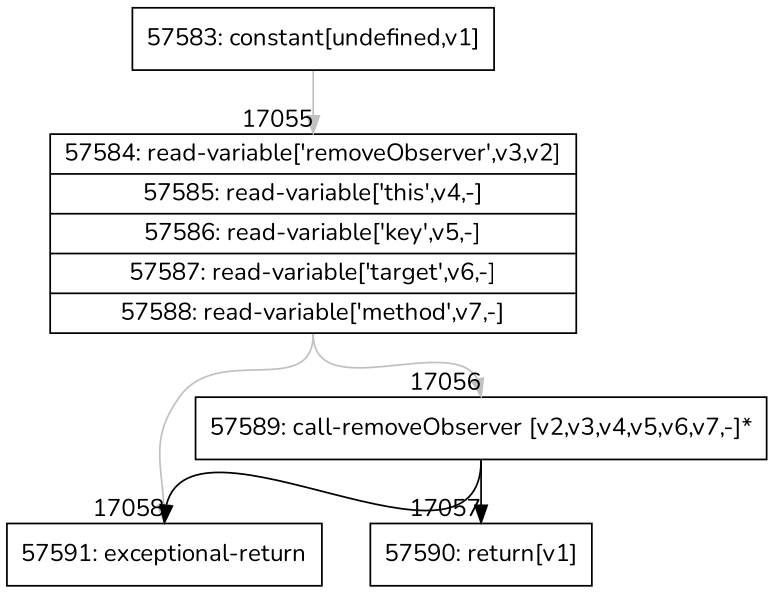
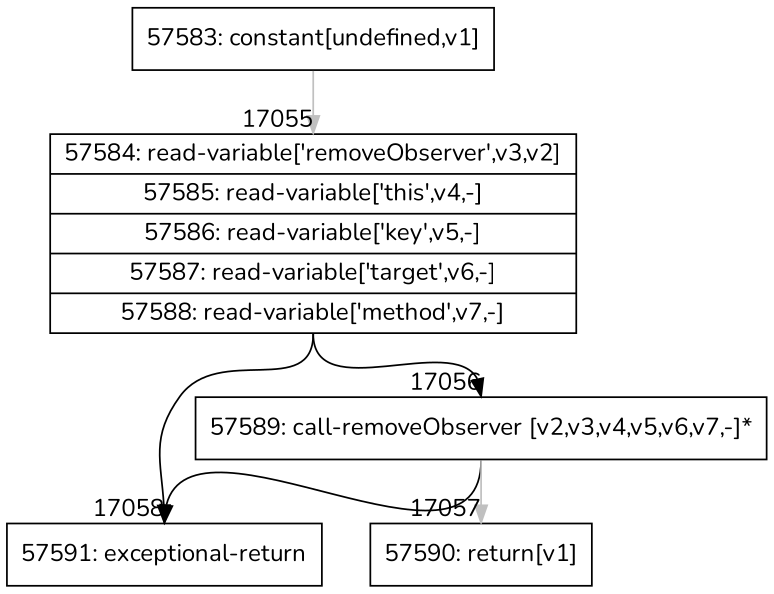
edge "57584: read-variable['removeObserver',v3,v2]" -> "57589: call-removeObserver [v2,v3,v4,v5,v6,v7,-]*": color gray -> black
edge "57584: read-variable['removeObserver',v3,v2]" -> "57591: exceptional-return": color gray -> black
edge "57589: call-removeObserver [v2,v3,v4,v5,v6,v7,-]*" -> "57590: return[v1]": color black -> gray
